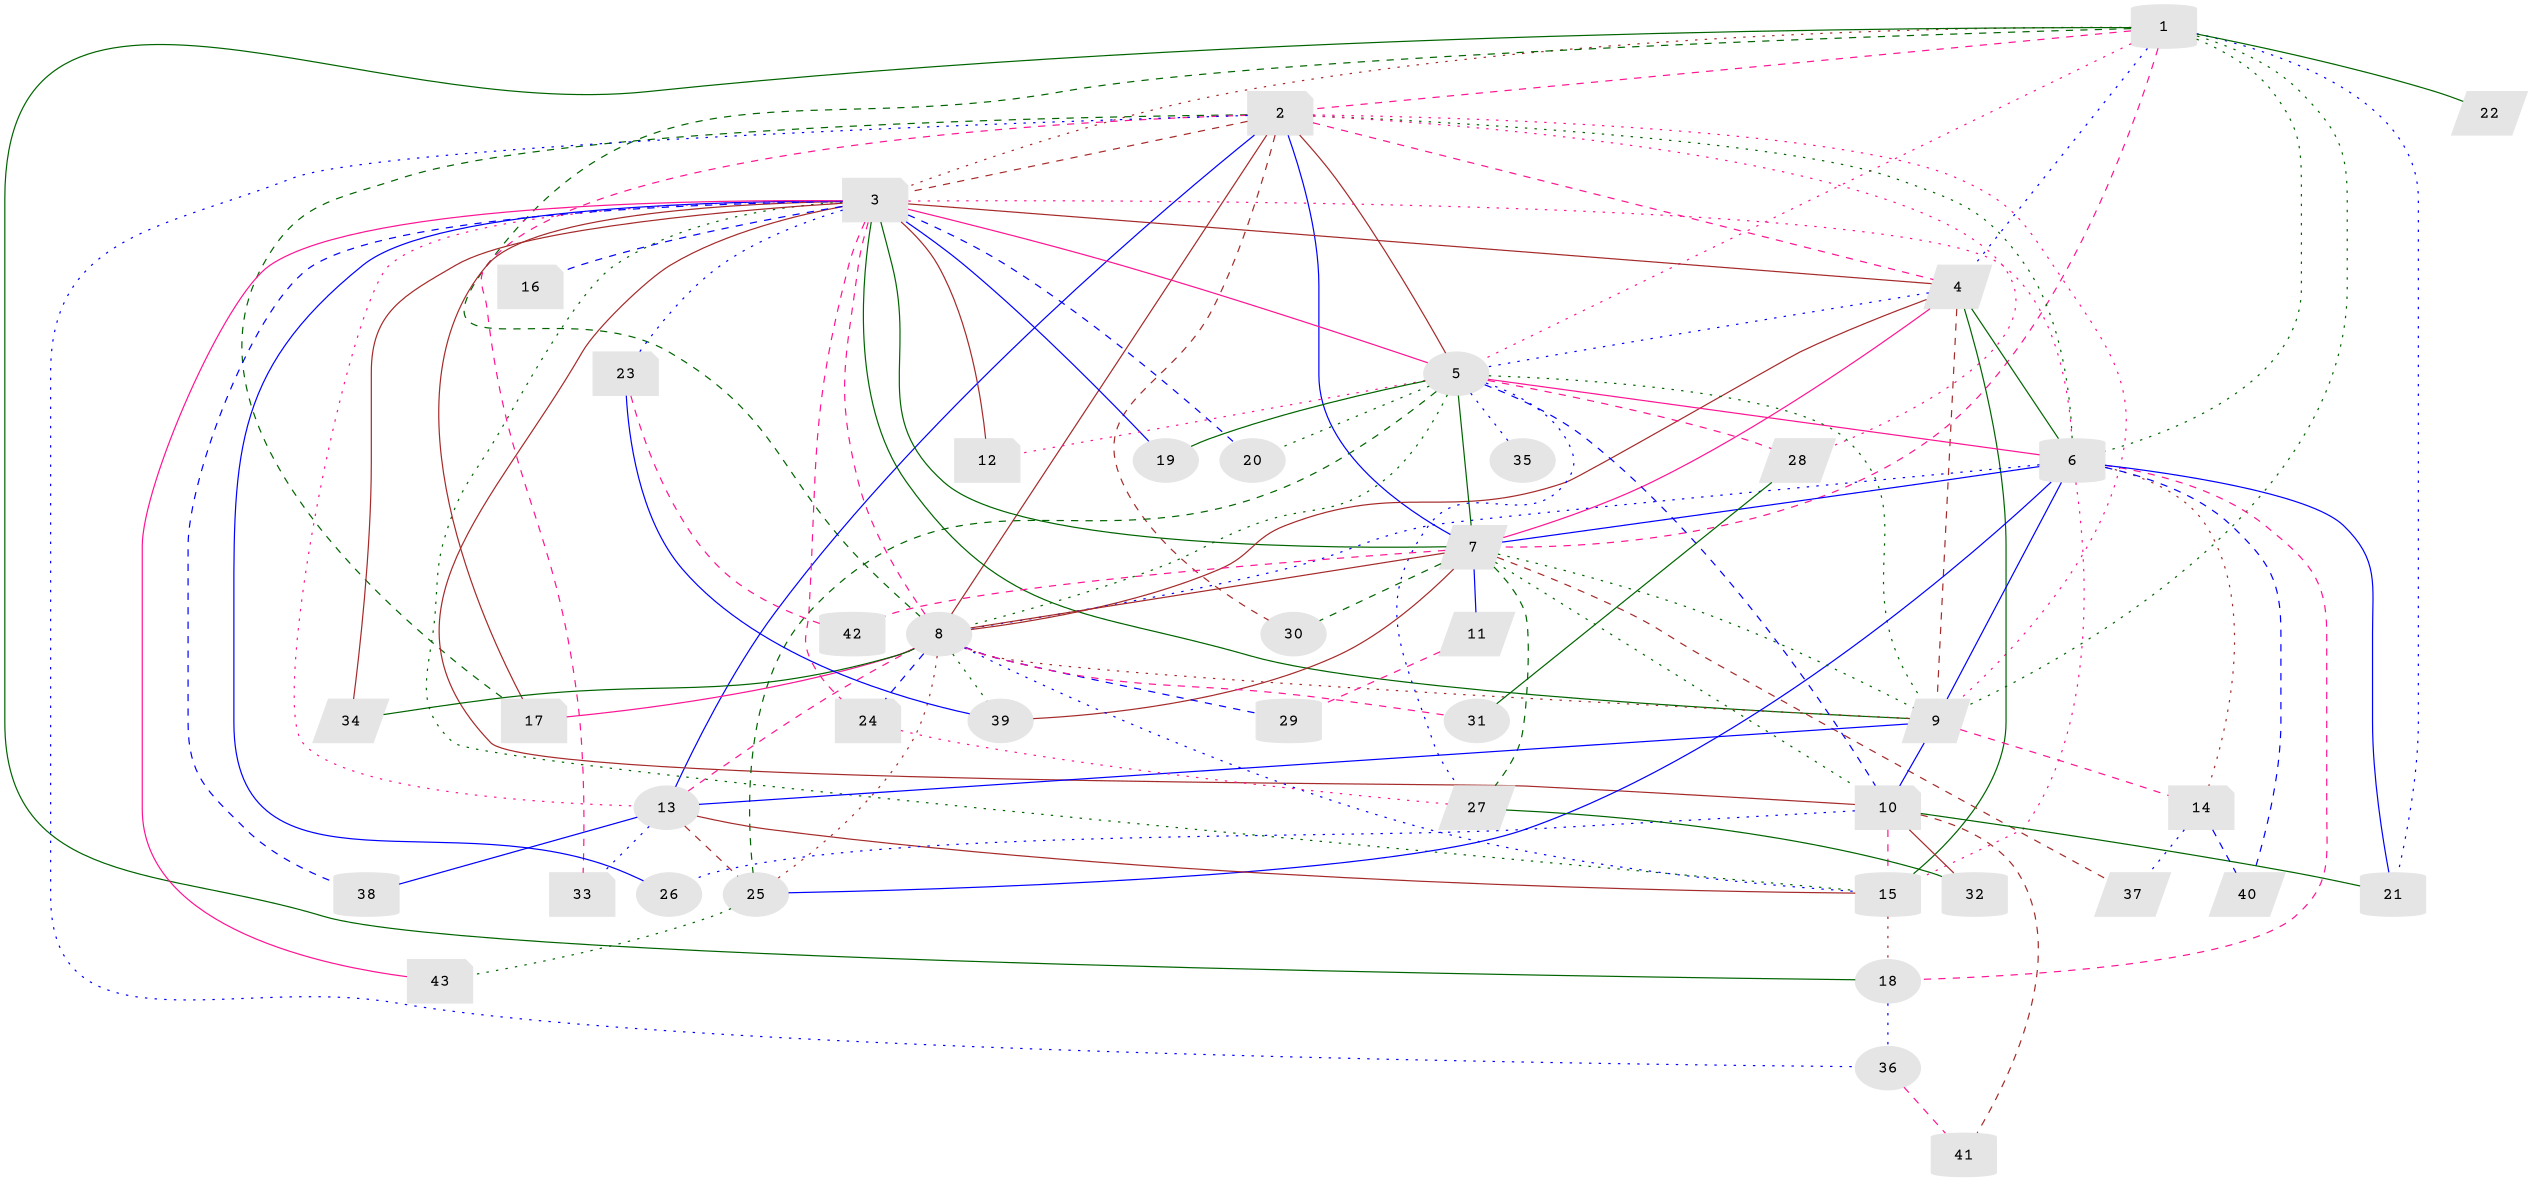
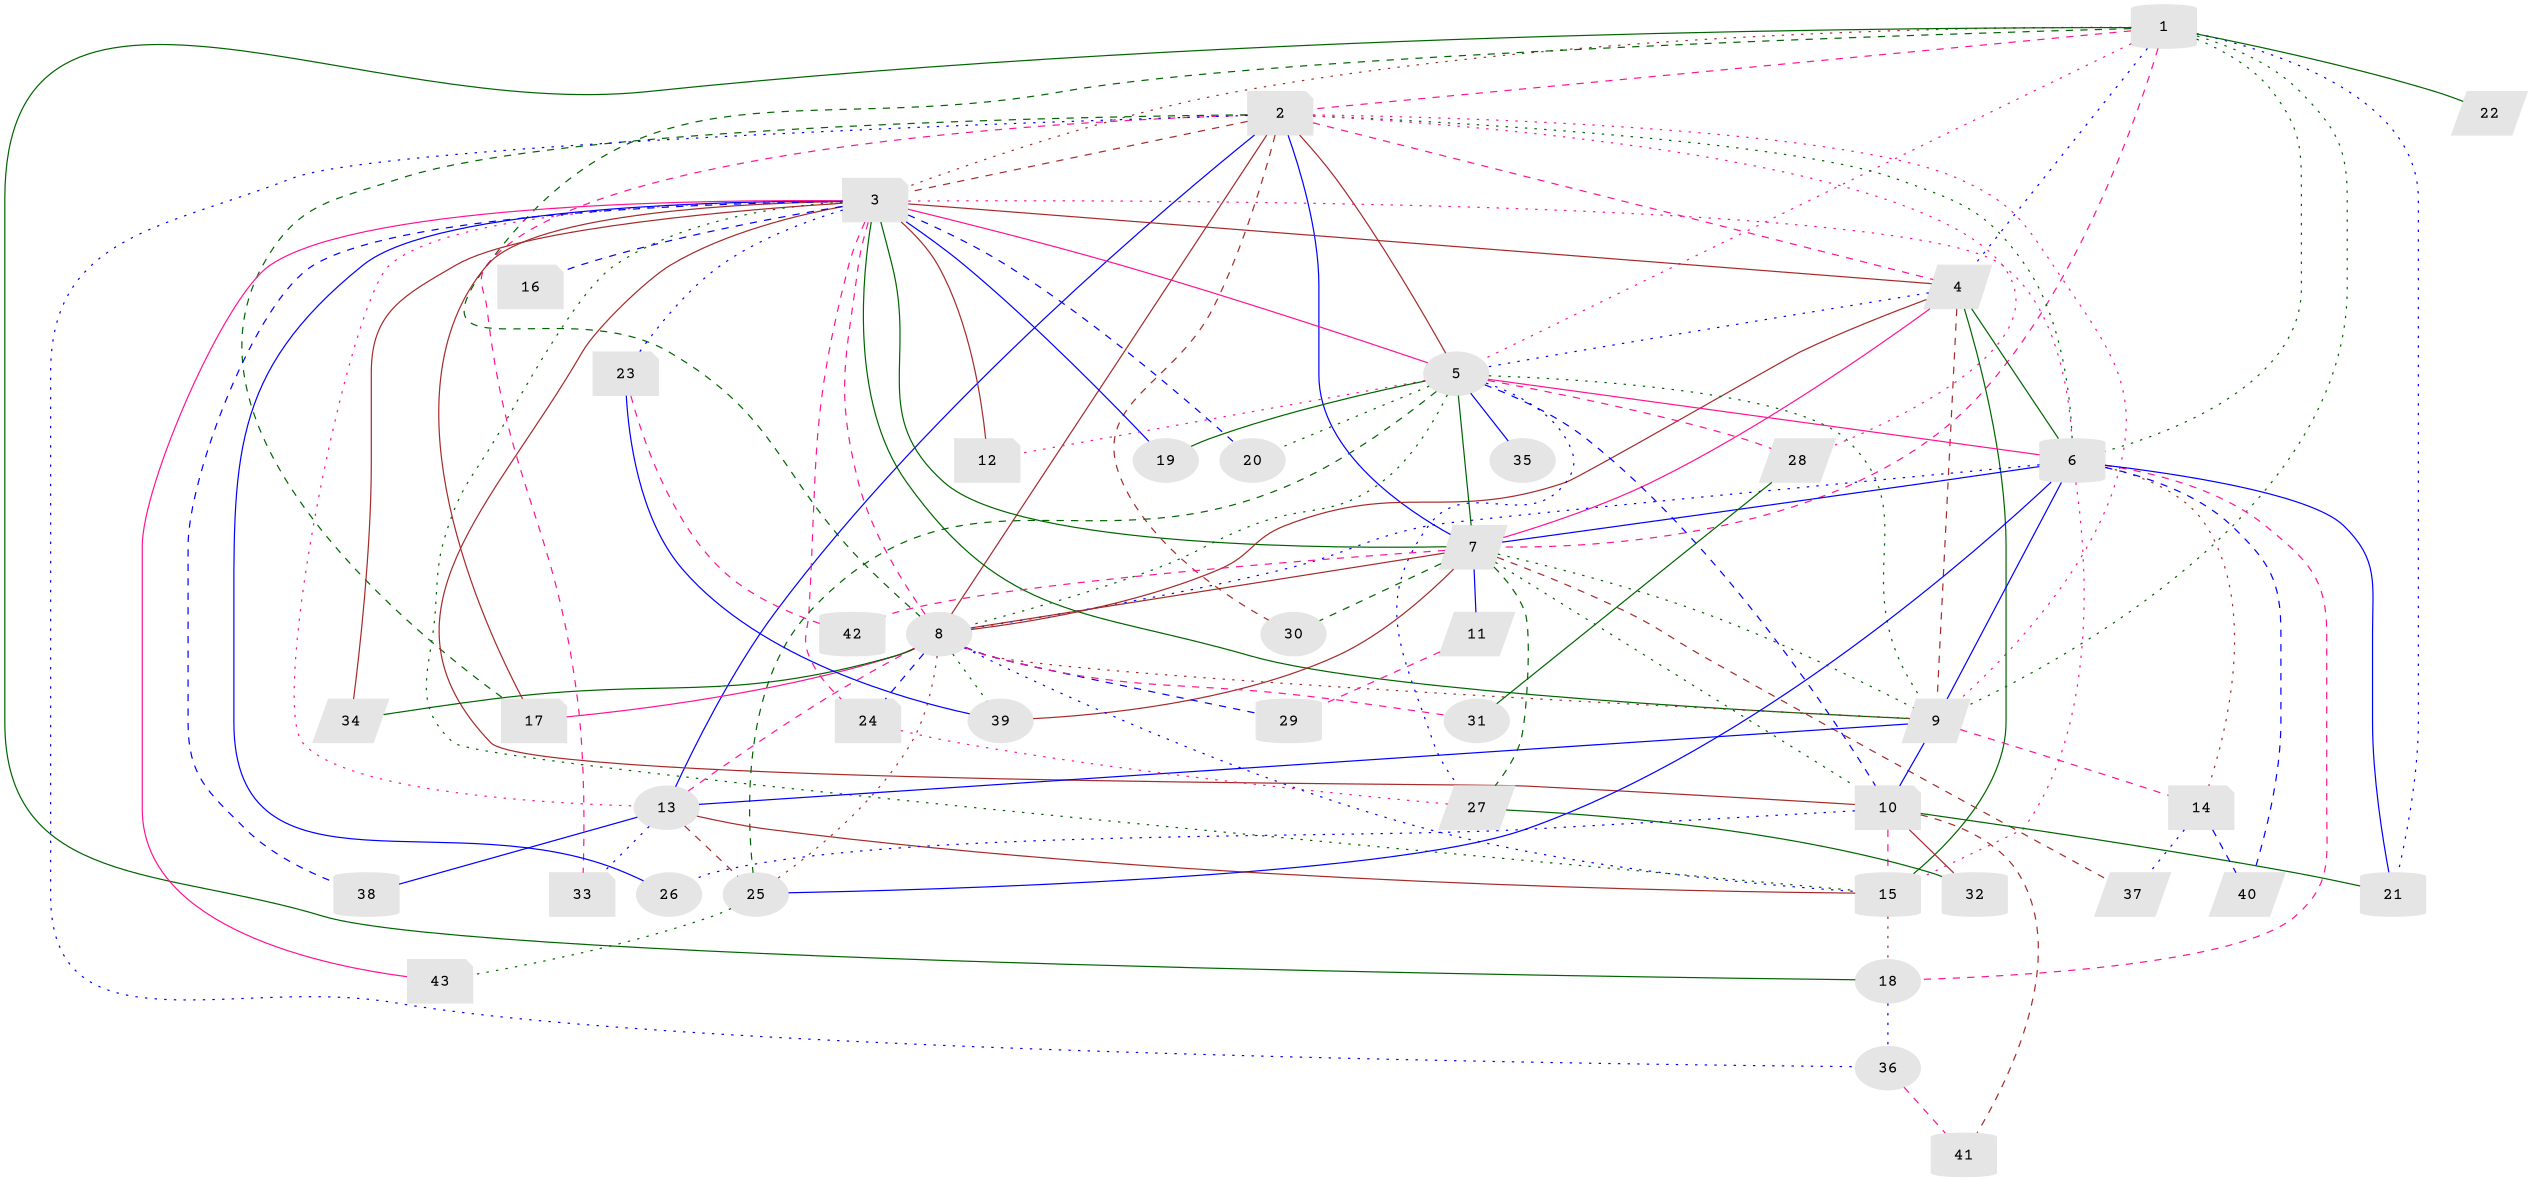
edge "5" -- "35": style dotted -> solid
